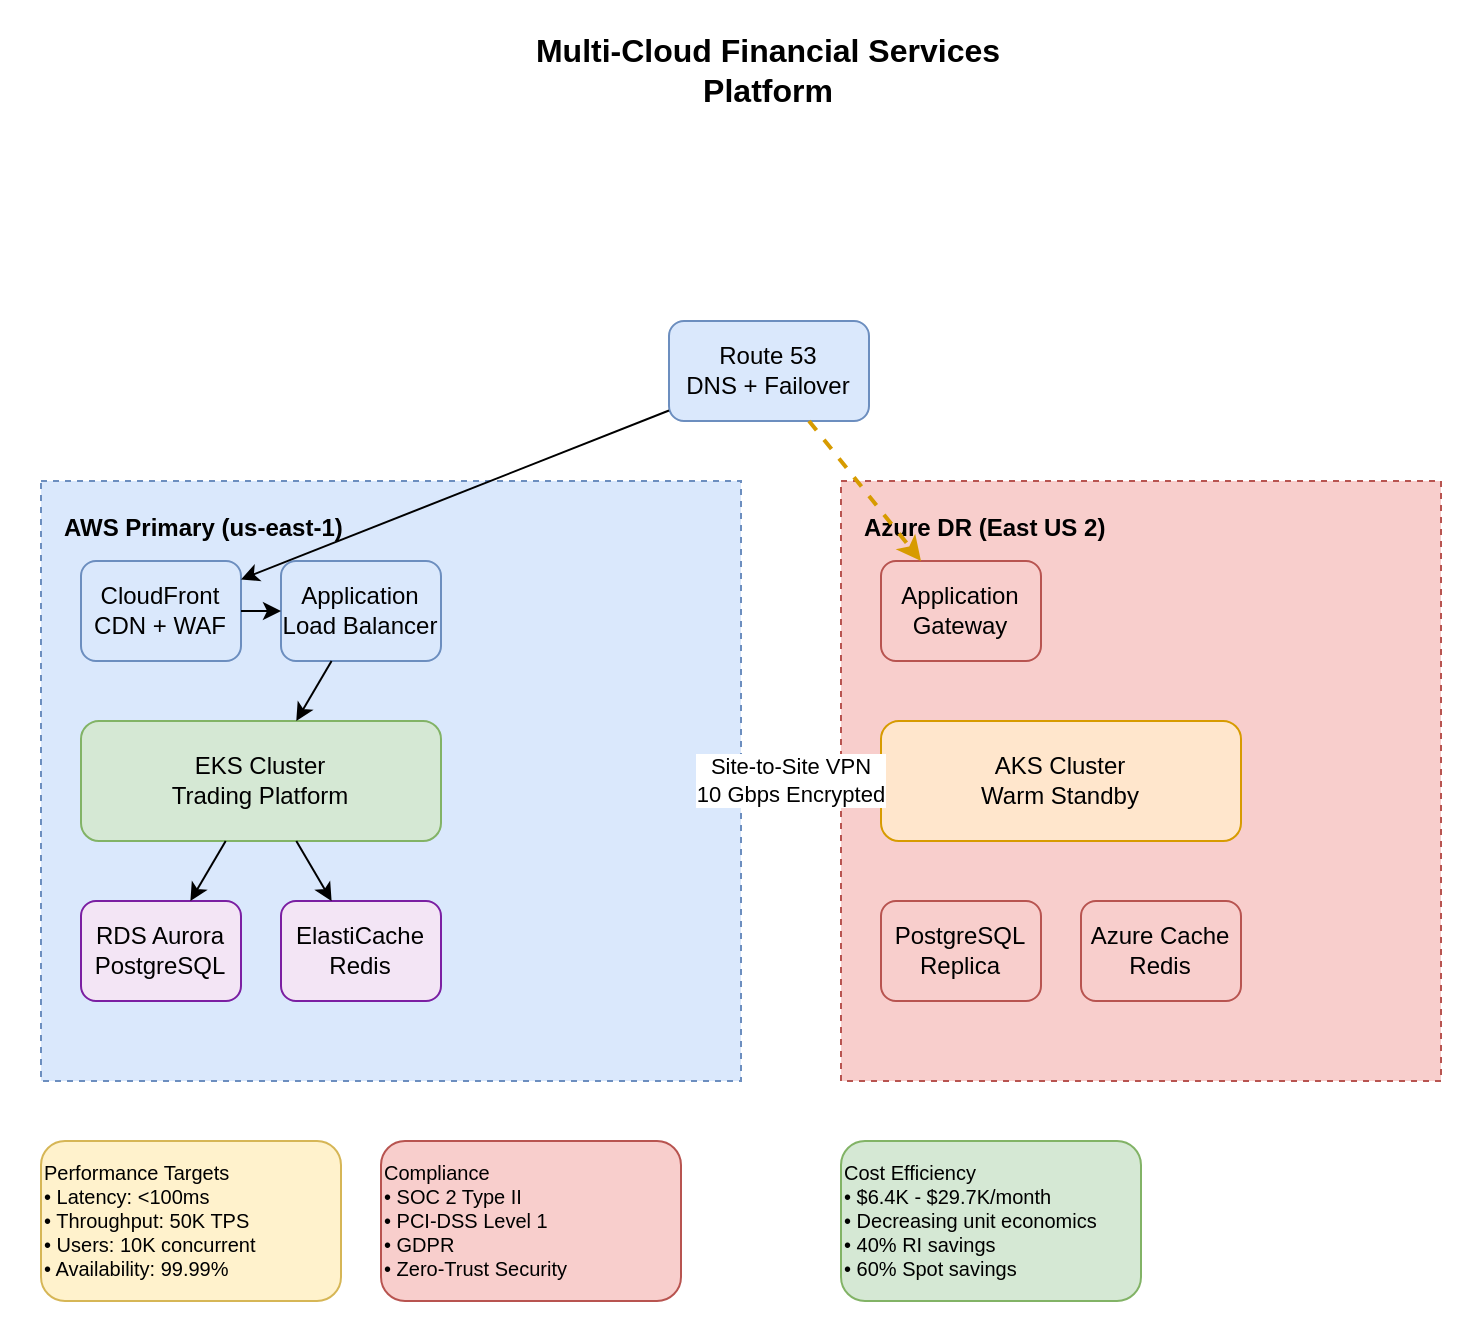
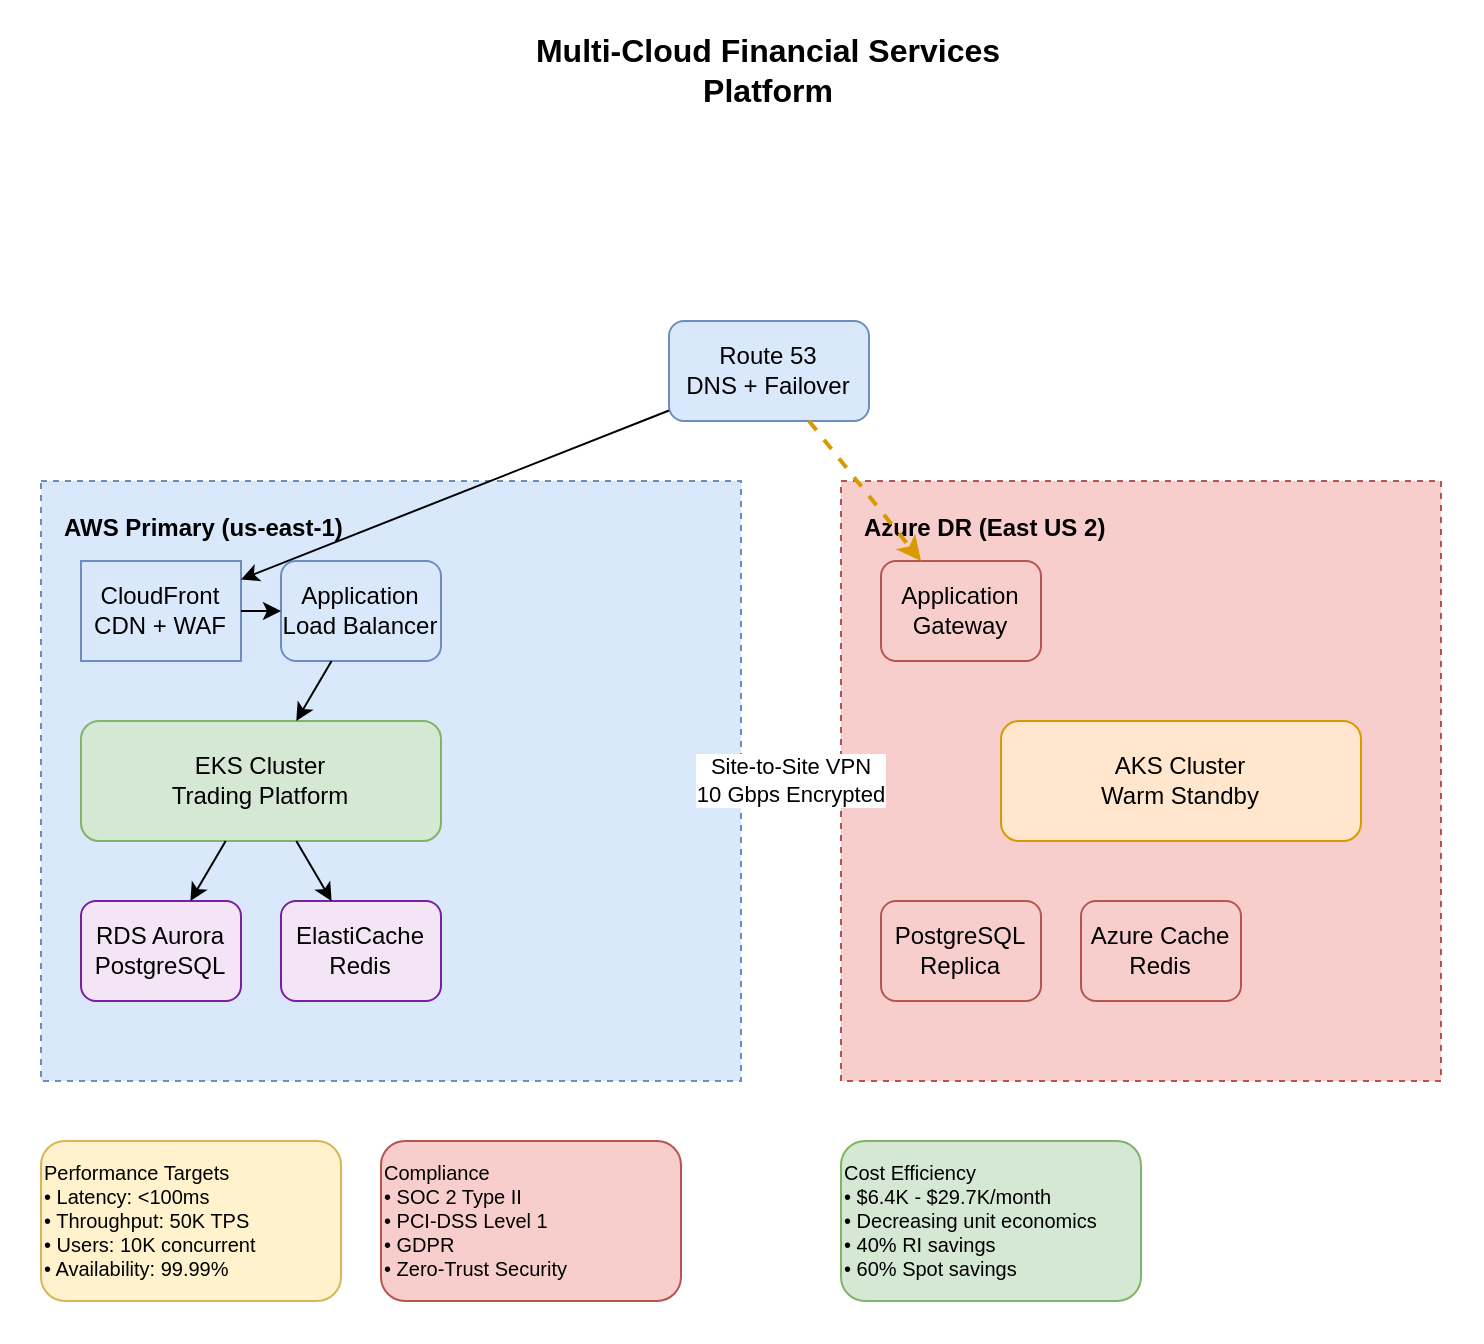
node "CloudFront CDN + WAF": shape rounded rectangle -> rectangle
node "AKS Cluster Warm Standby": moved (1061, 781) -> (1181, 781)
